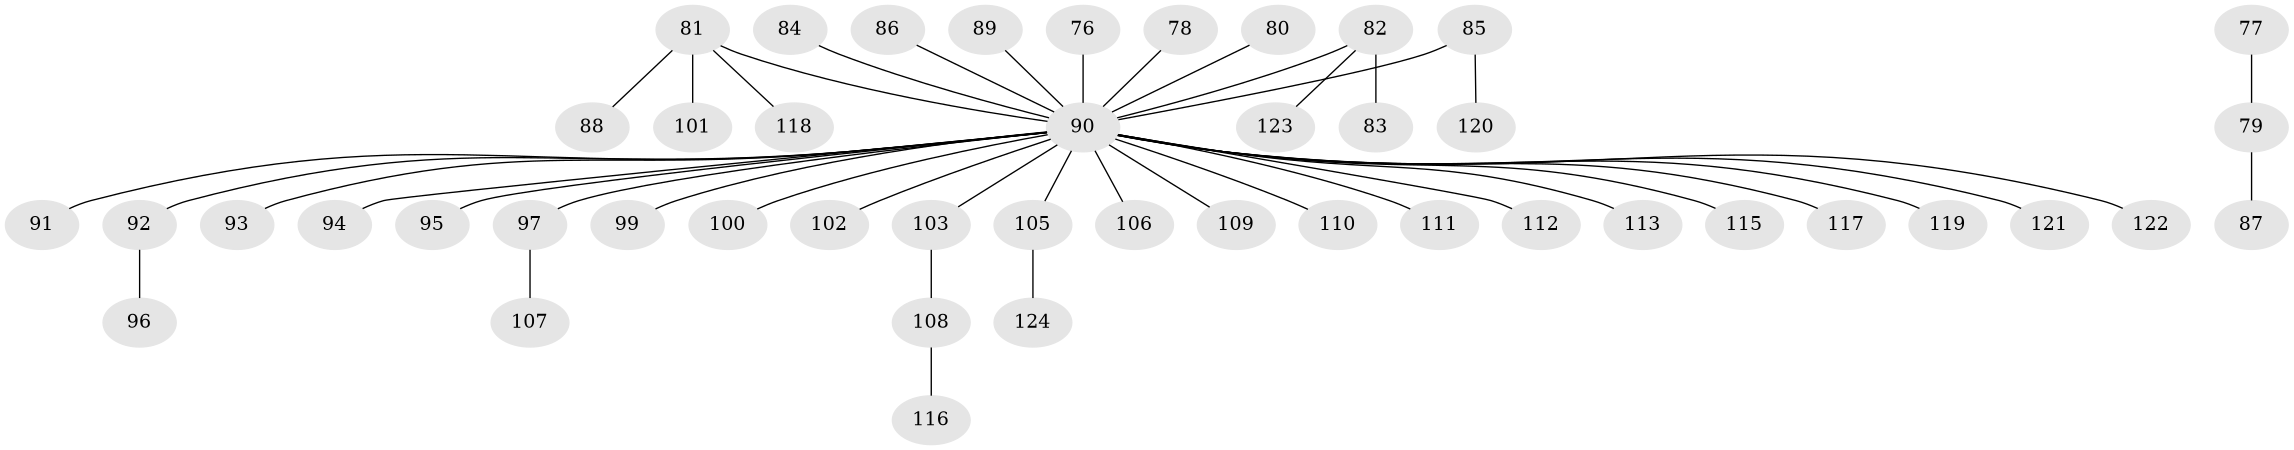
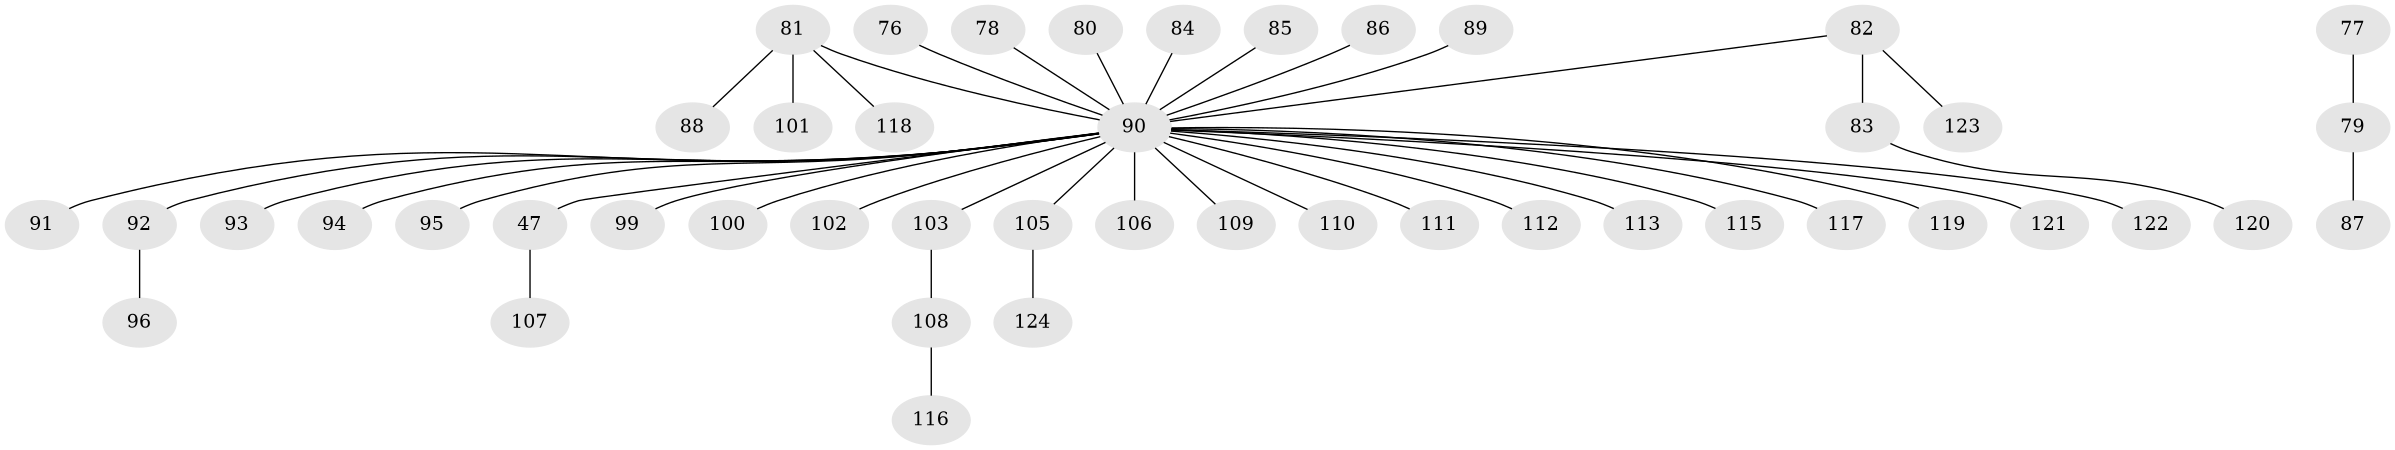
edge "85" -- "120": now "83" -- "120"
node "97": label "97" -> "47"
